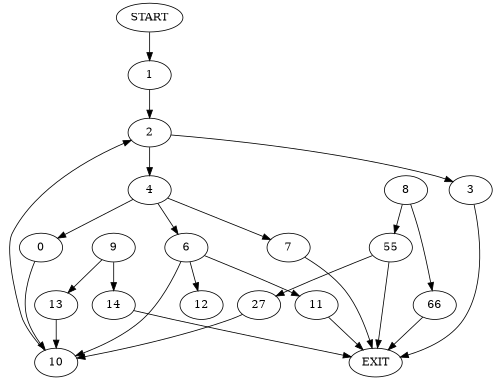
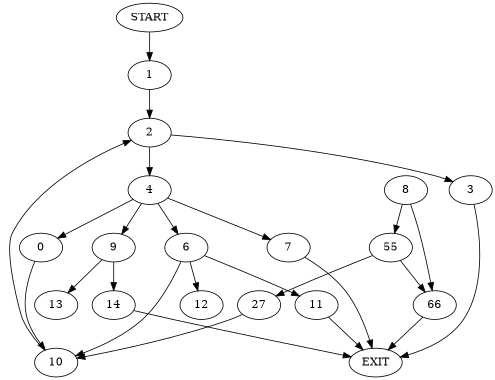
edge "4" -> "9": added
edge "55" -> "EXIT": now "55" -> "66"
edge "13" -> "10": removed
